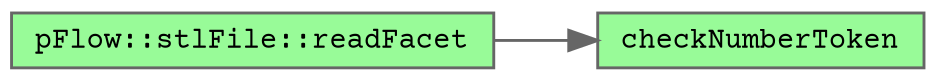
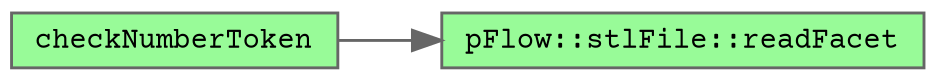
edge "pFlow::stlFile::readFacet" -> "checkNumberToken": reversed
